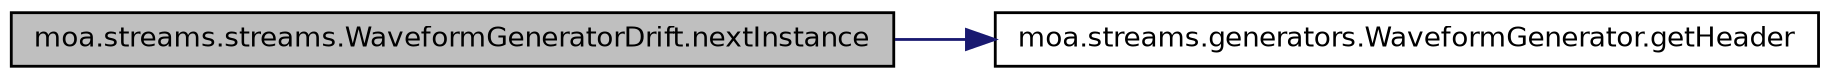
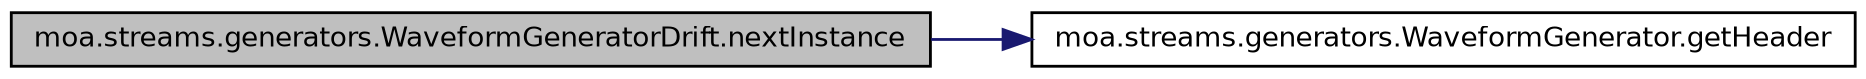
node "moa.streams.streams.WaveformGeneratorDrift.nextInstance": label "moa.streams.streams.WaveformGeneratorDrift.nextInstance" -> "moa.streams.generators.WaveformGeneratorDrift.nextInstance"
